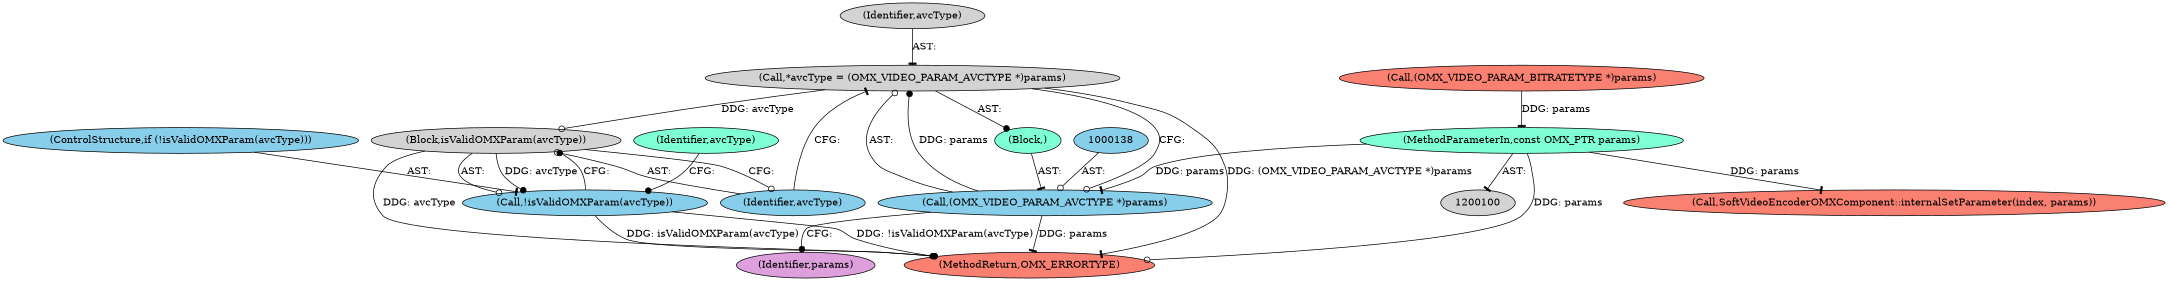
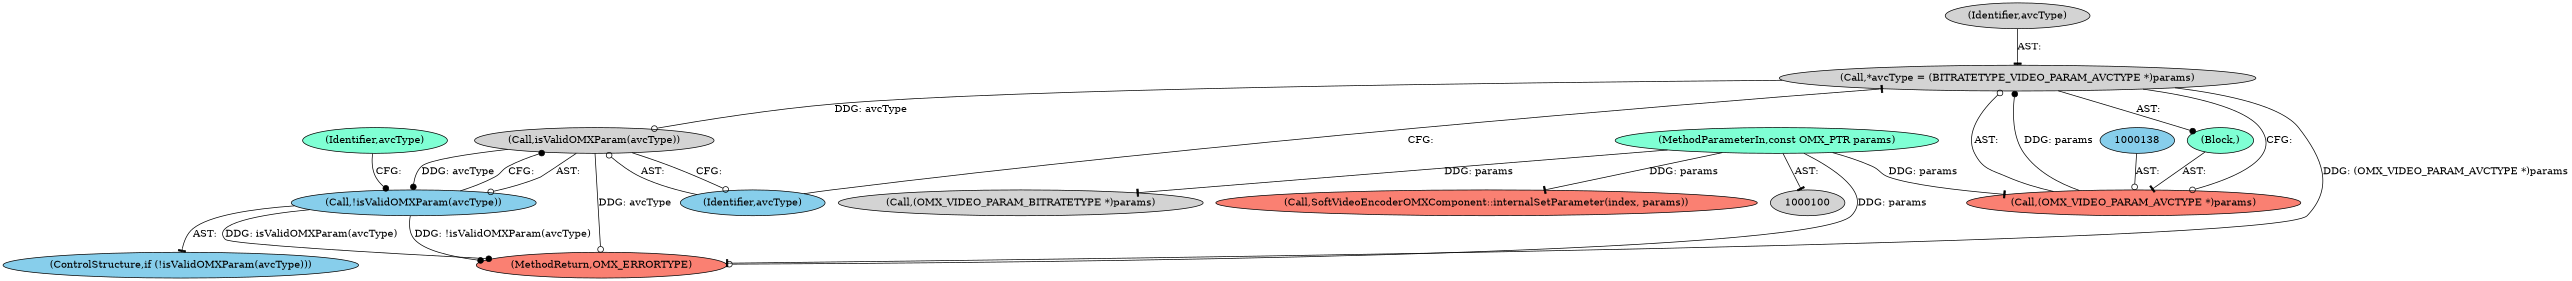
node "(Call,*avcType = (OMX_VIDEO_PARAM_AVCTYPE *)params)": label "(Call,*avcType = (OMX_VIDEO_PARAM_AVCTYPE *)params)" -> "(Call,*avcType = (BITRATETYPE_VIDEO_PARAM_AVCTYPE *)params)"
node "(Call,(OMX_VIDEO_PARAM_BITRATETYPE *)params)": fillcolor salmon -> lightgrey
edge "(Call,(OMX_VIDEO_PARAM_BITRATETYPE *)params)" -> "(MethodParameterIn,const OMX_PTR params)": reversed
node "(Block,isValidOMXParam(avcType))": label "(Block,isValidOMXParam(avcType))" -> "(Call,isValidOMXParam(avcType))"
edge "(ControlStructure,if (!isValidOMXParam(avcType)))" -> "(Call,!isValidOMXParam(avcType))": reversed
node "(Call,(OMX_VIDEO_PARAM_AVCTYPE *)params)": fillcolor skyblue -> salmon
node "1200100": label "1200100" -> "1000100"
edge "(Call,(OMX_VIDEO_PARAM_AVCTYPE *)params)" -> "(MethodReturn,OMX_ERRORTYPE)": removed, label "DDG: params"
node "(Identifier,params)": removed
